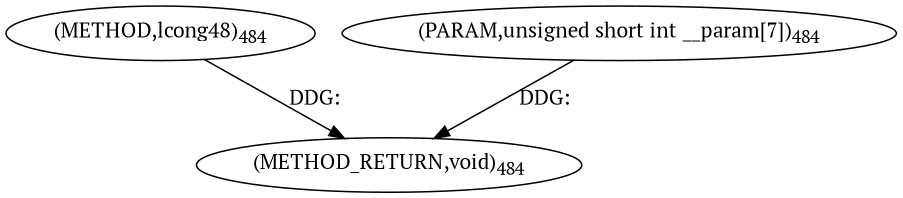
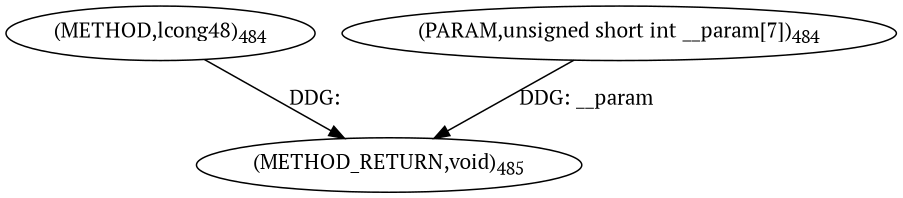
edge "(PARAM,unsigned short int __param[7])" -> "(METHOD_RETURN,void)": label "DDG: " -> "DDG: __param"
node "(METHOD_RETURN,void)": text "484" -> "485"
